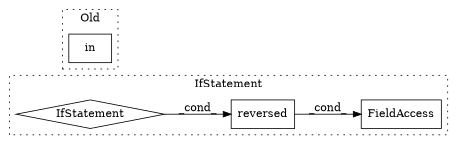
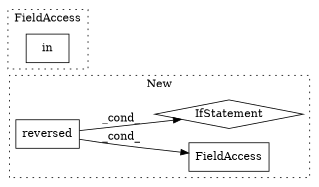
cluster "Old": label "Old" -> "FieldAccess"
cluster "IfStatement": label "IfStatement" -> "New"
edge "IfStatement" -> "reversed": reversed
